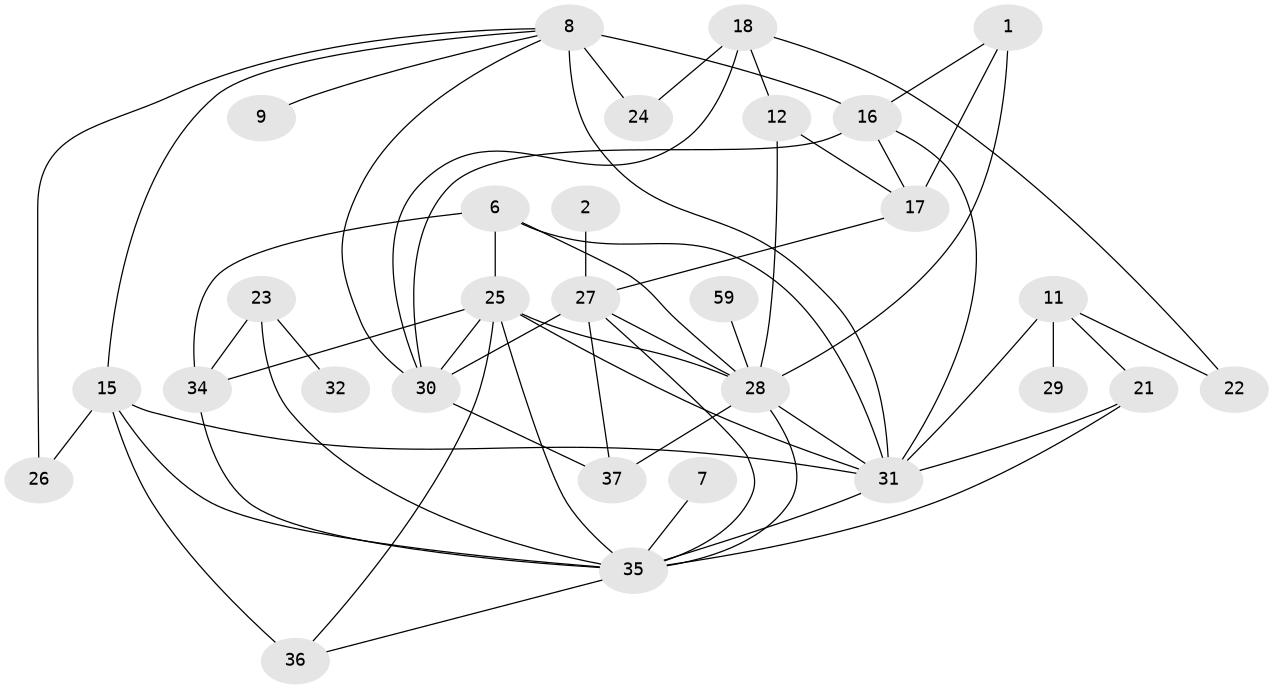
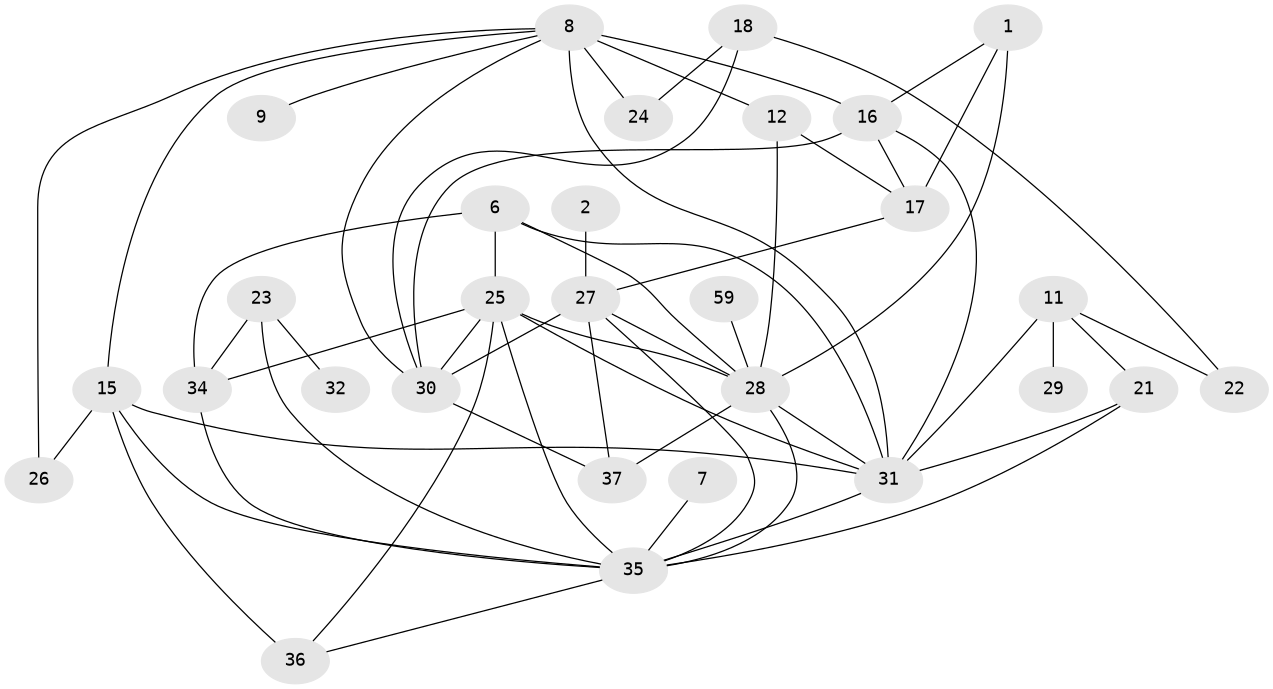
edge "18" -- "12": now "8" -- "12"
